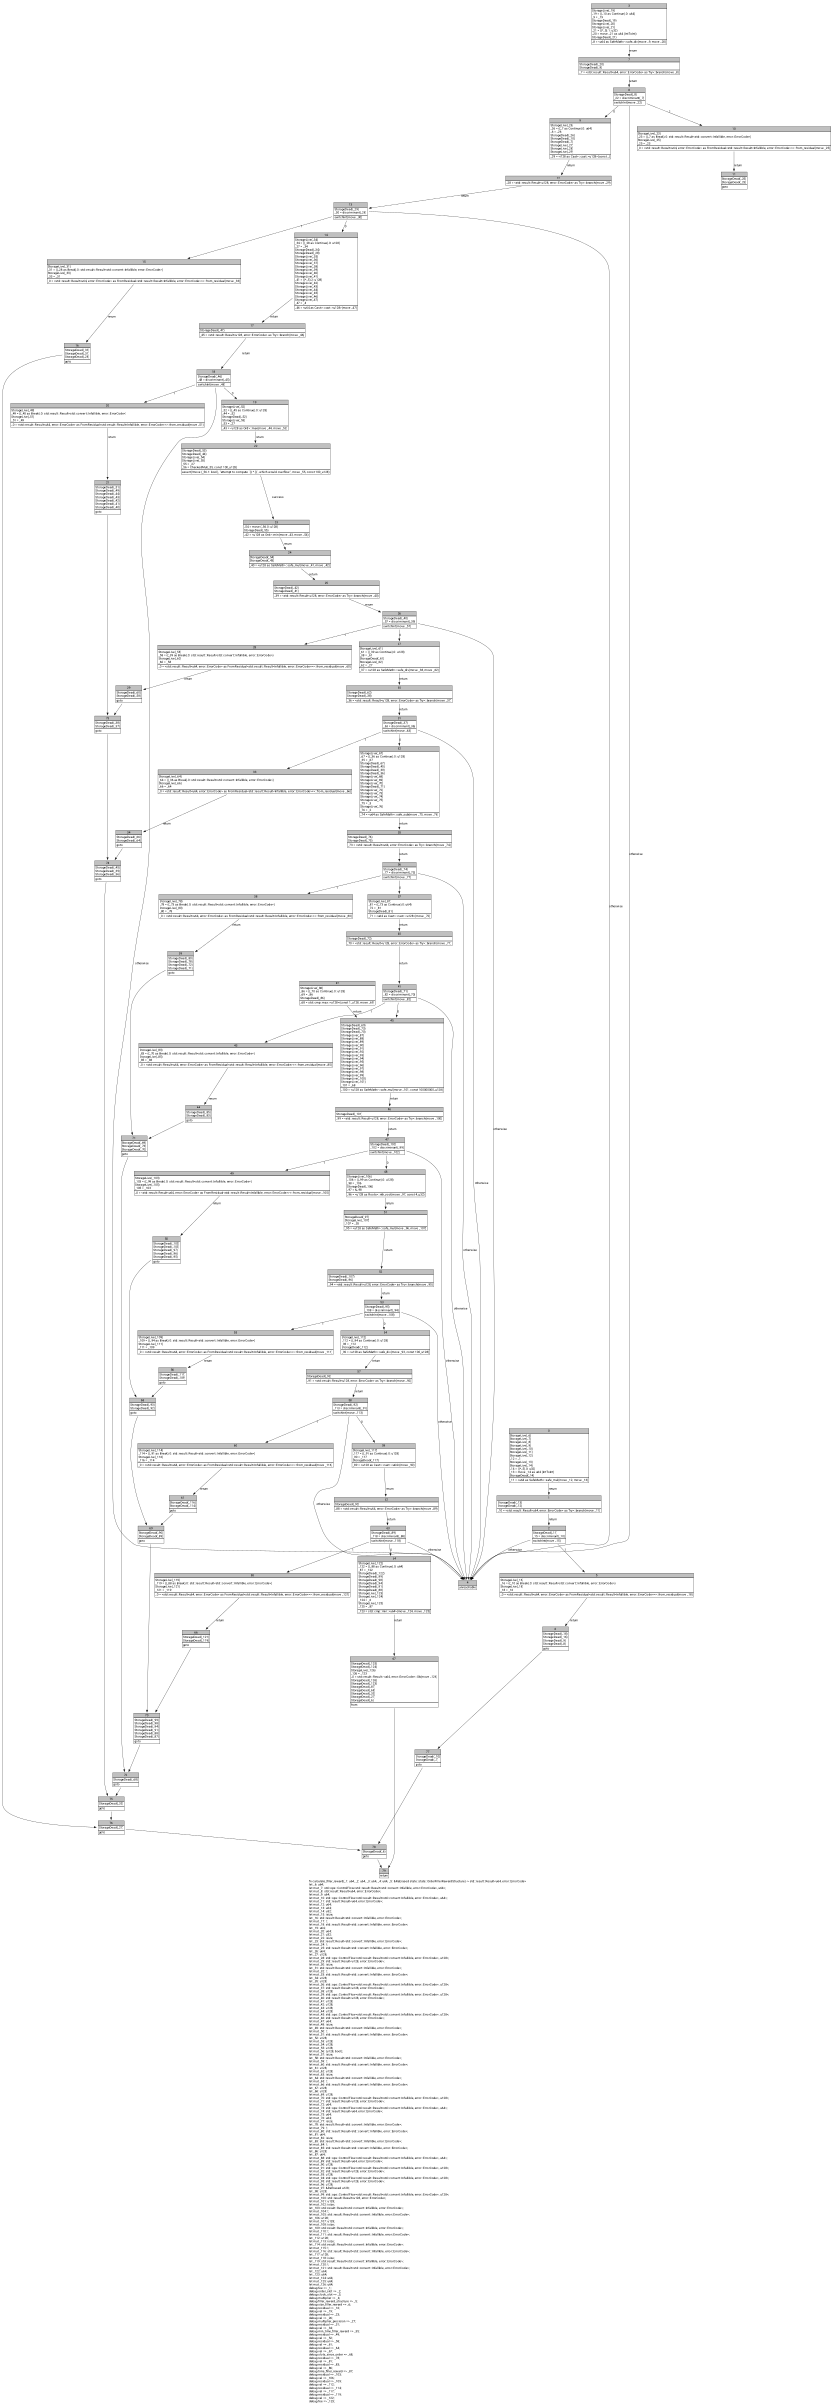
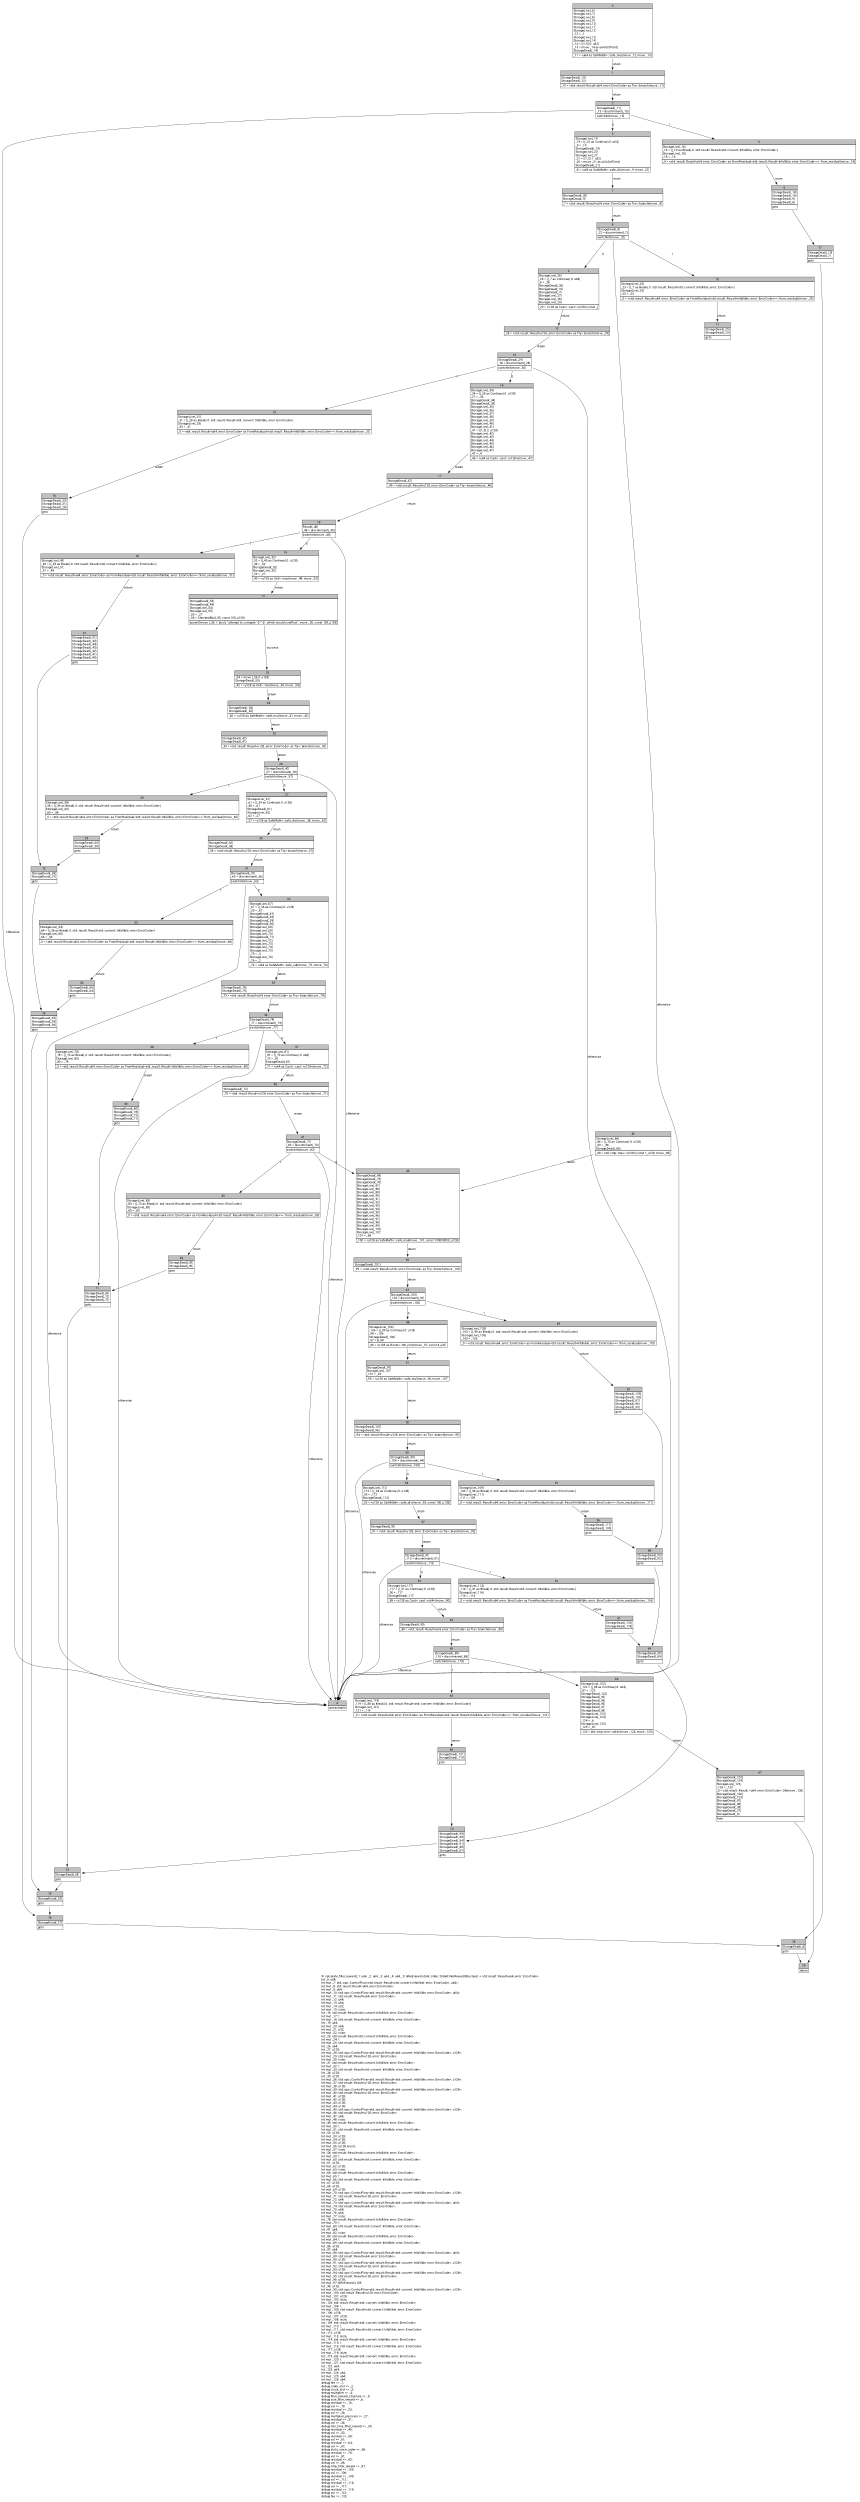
edge "2" -> "3": added, label "0"
node "18": text "StorageDead(_46)" -> "Result(_46)"
